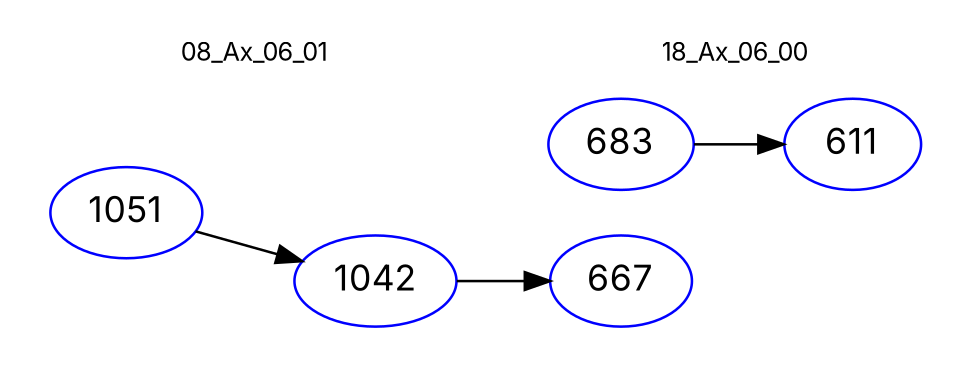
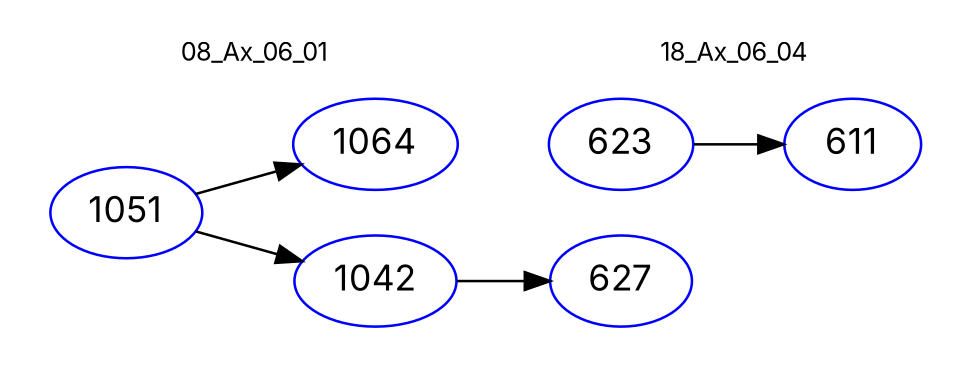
cluster "18_Ax_06_00": label "18_Ax_06_00" -> "18_Ax_06_04"
node "1064": added
node "683": label "683" -> "623"
node "667": label "667" -> "627"
